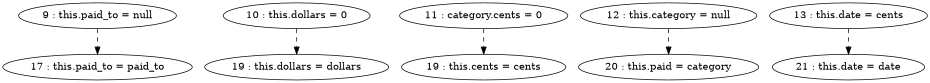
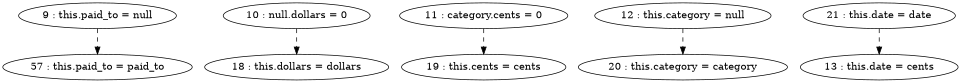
node "10 : this.dollars = 0": label "10 : this.dollars = 0" -> "10 : null.dollars = 0"
edge "13 : this.date = cents" -> "21 : this.date = date": reversed
node "17 : this.paid_to = paid_to": label "17 : this.paid_to = paid_to" -> "57 : this.paid_to = paid_to"
node "19 : this.dollars = dollars": label "19 : this.dollars = dollars" -> "18 : this.dollars = dollars"
node "20 : this.paid = category": label "20 : this.paid = category" -> "20 : this.category = category"
